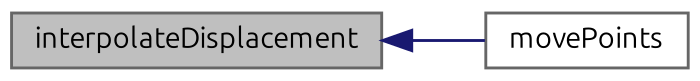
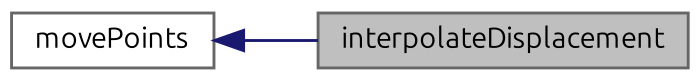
edge "movePoints" -> "interpolateDisplacement": reversed
